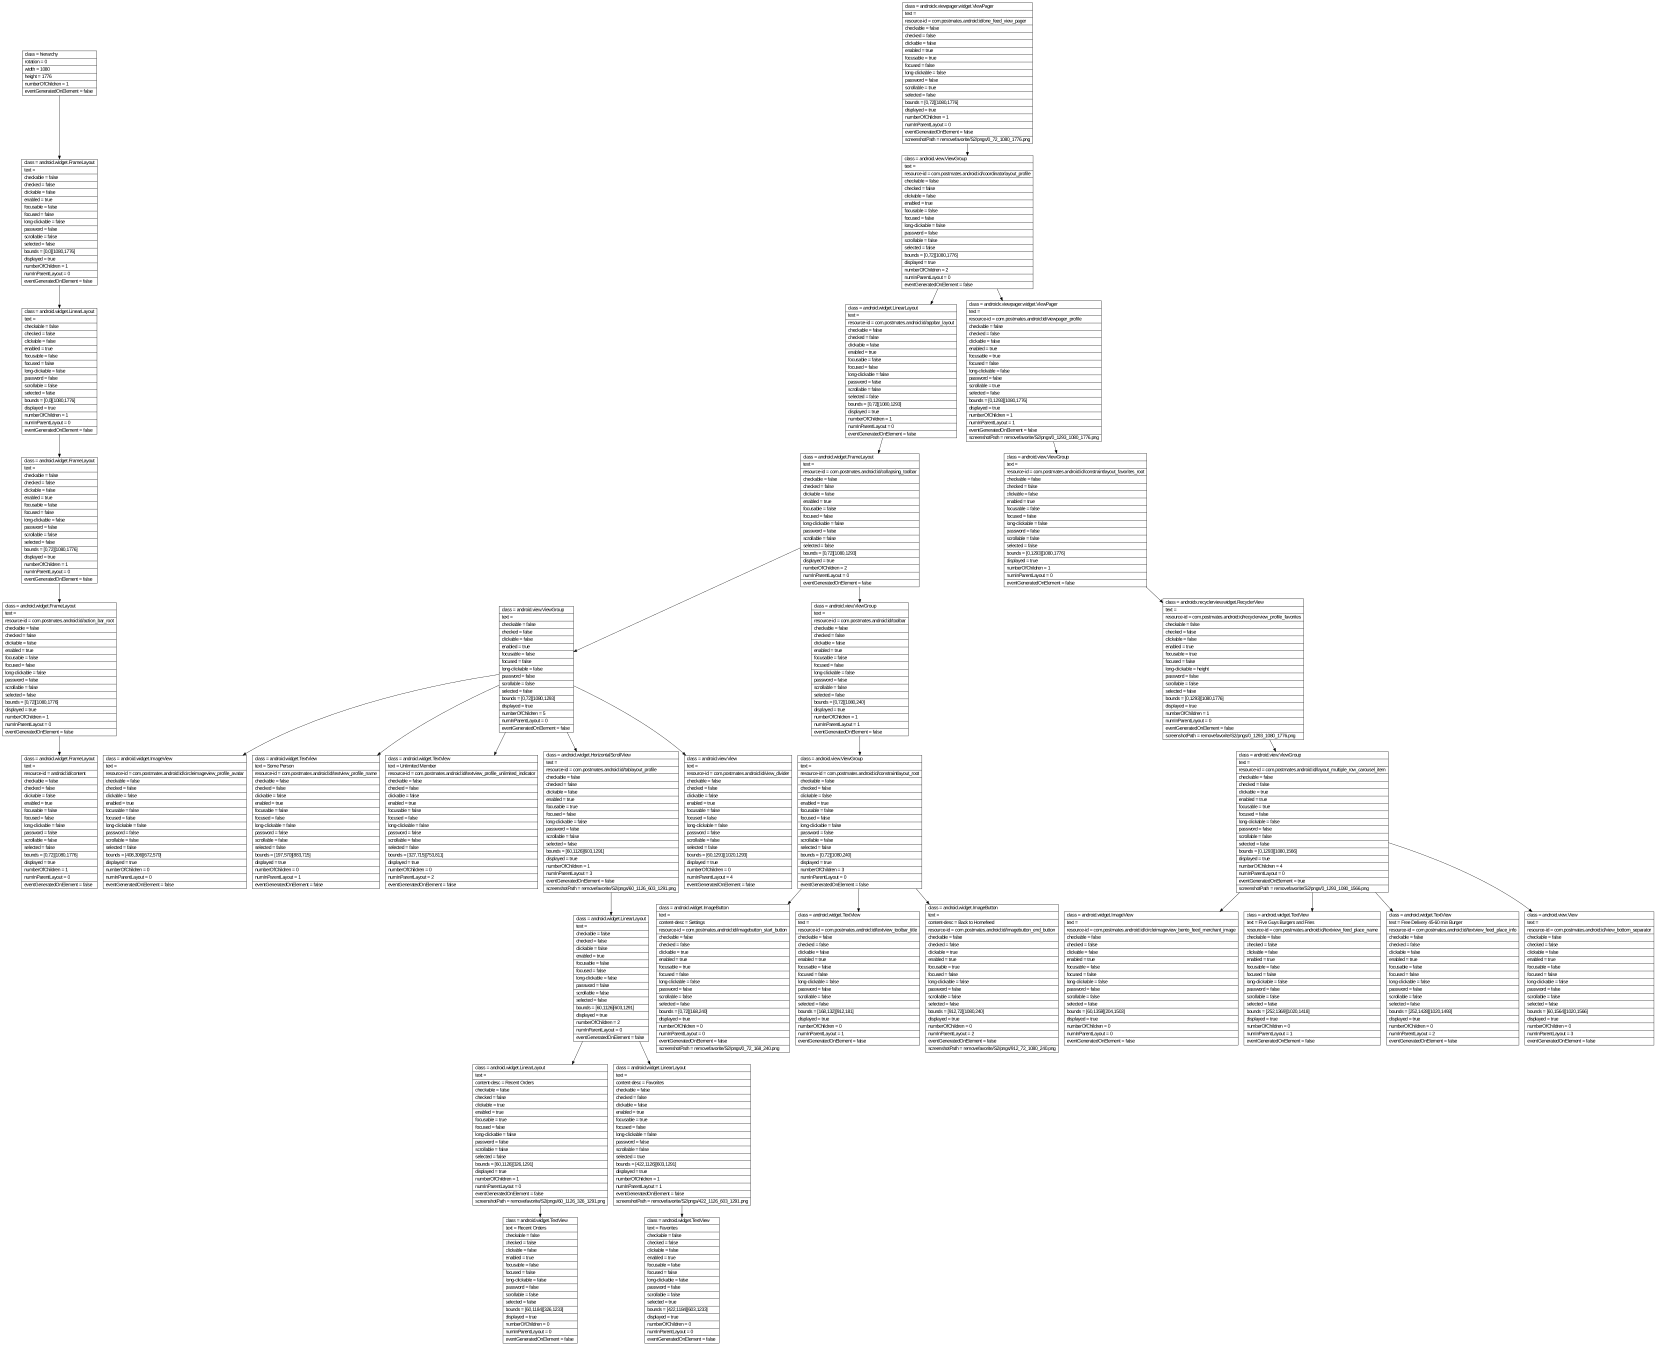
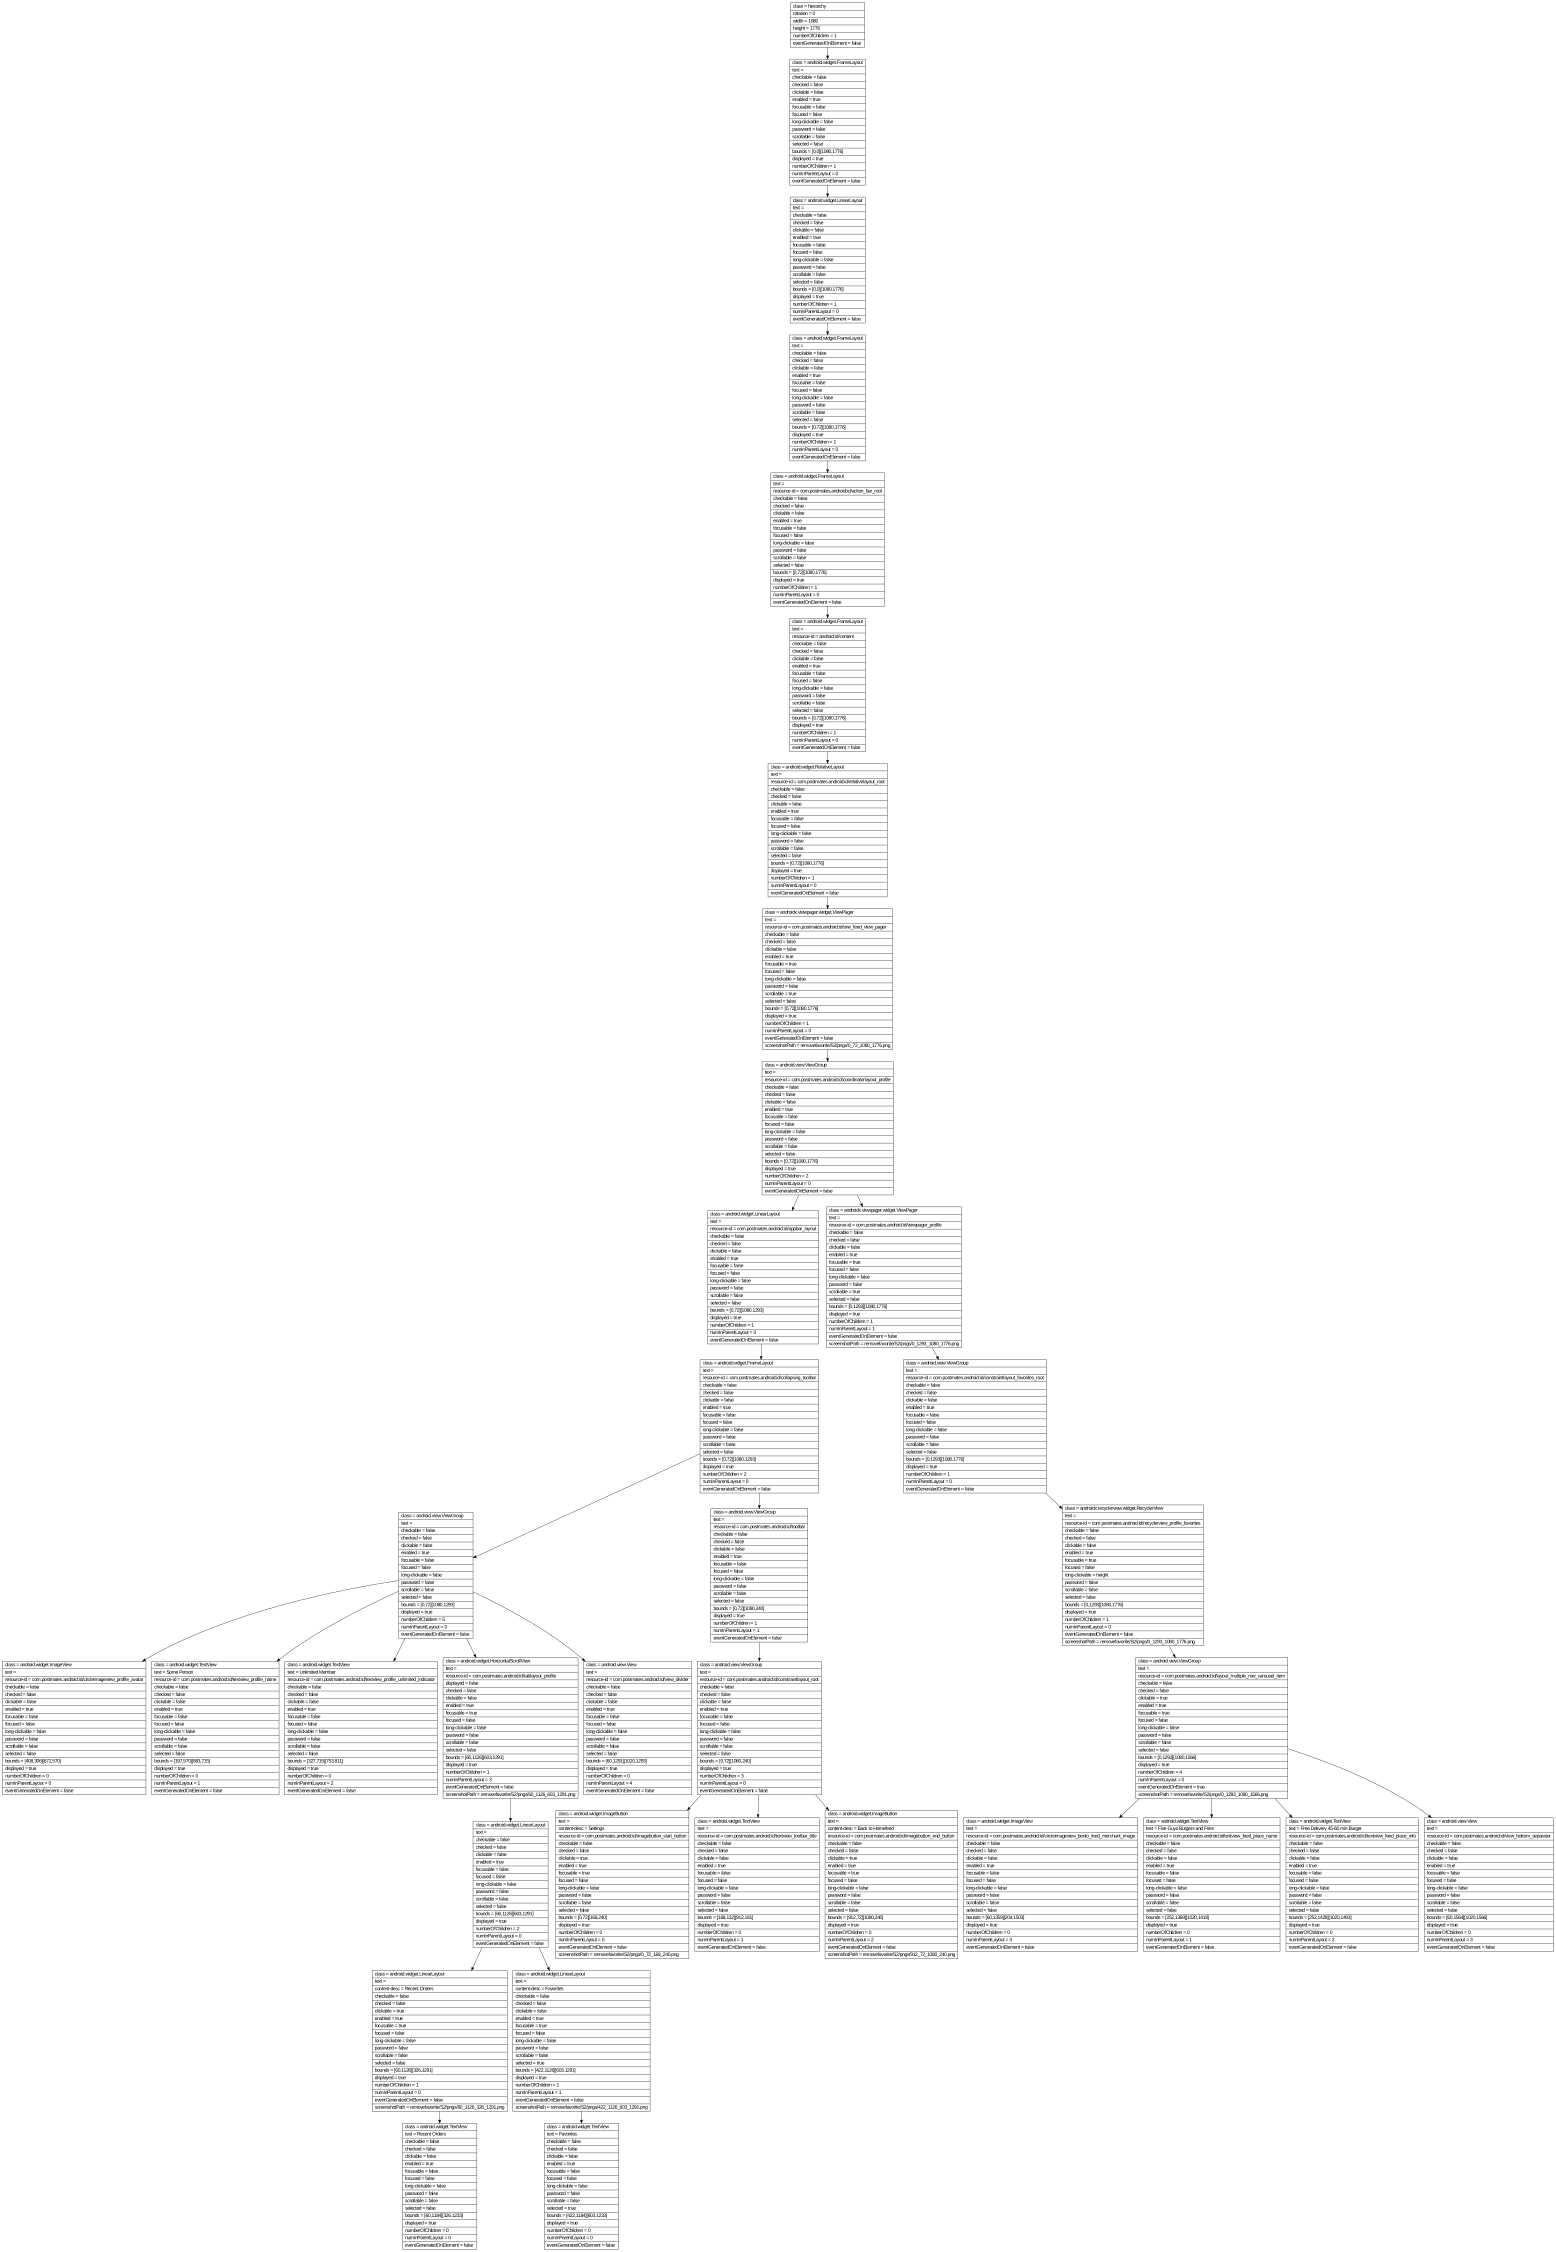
node "class = android.widget.HorizontalScrollView": text "checkable = false" -> "displayed = false"
node "class = android.widget.RelativeLayout": added
